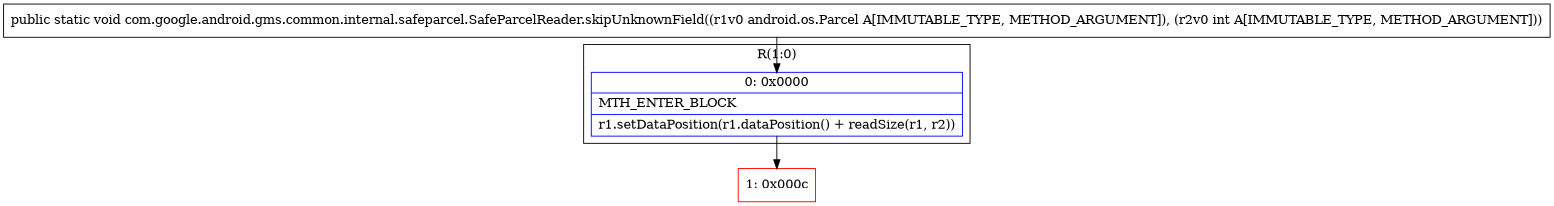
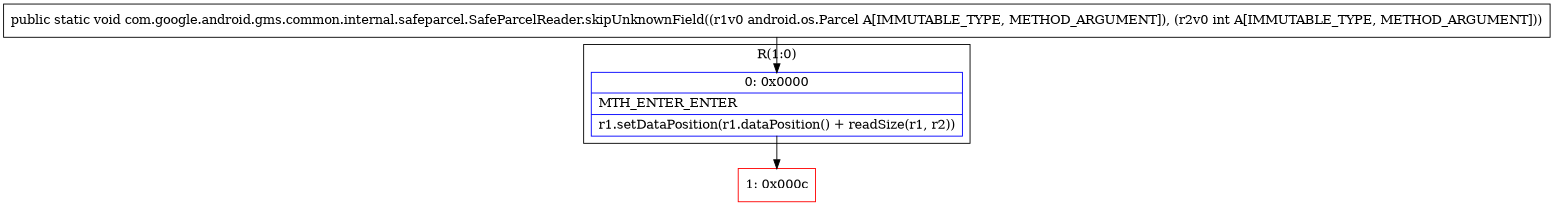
node "0: 0x0000": text "MTH_ENTER_BLOCK" -> "MTH_ENTER_ENTER"
